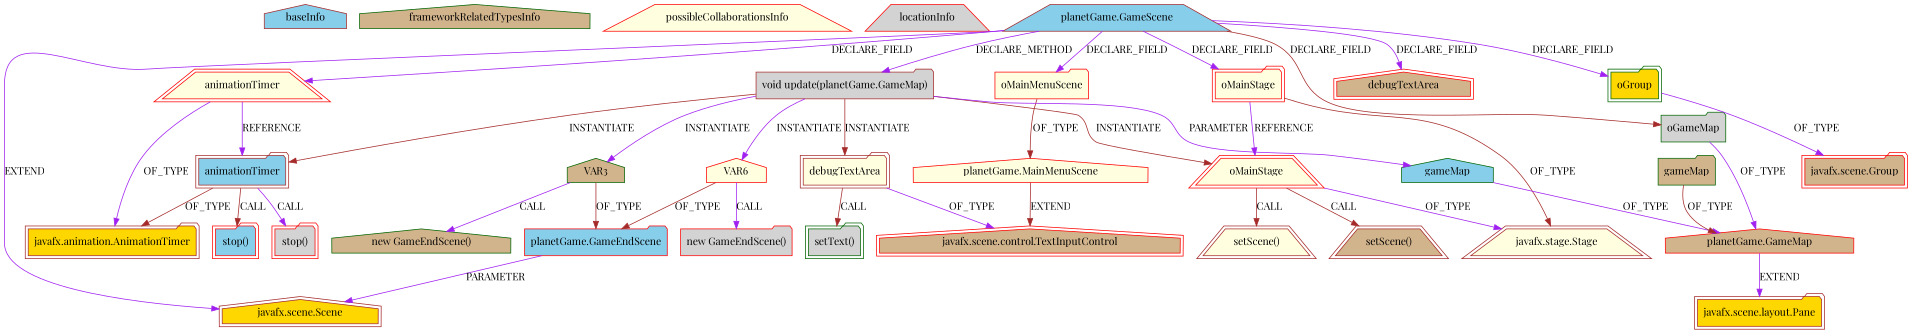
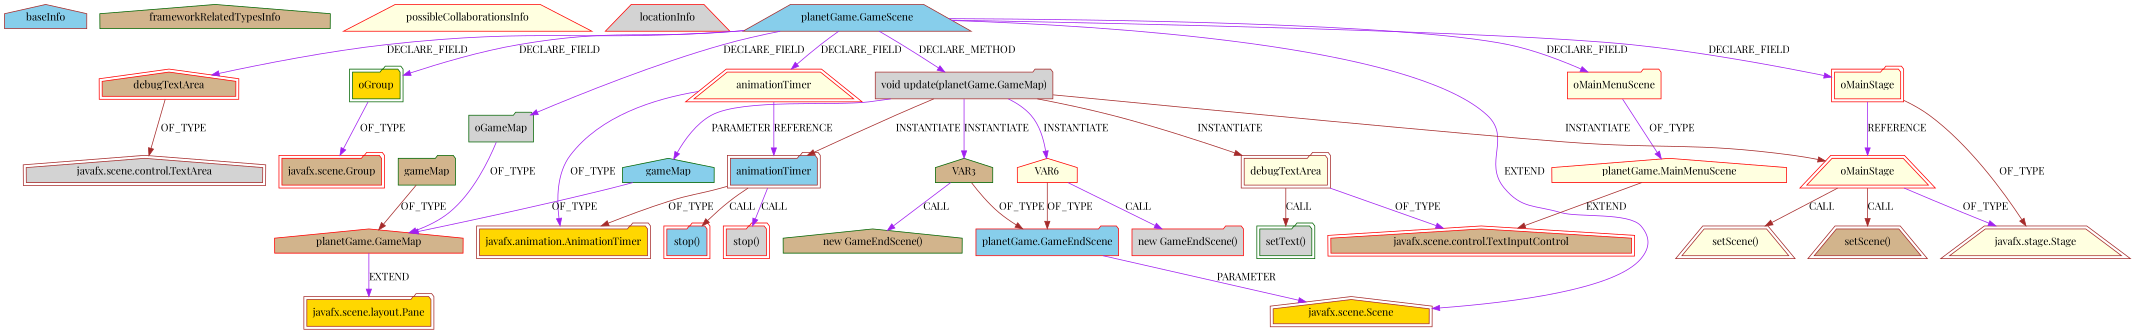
edge "planetGame.GameScene" -> "oGameMap": color brown -> purple
edge "oMainMenuScene" -> "planetGame.MainMenuScene": color brown -> purple
node "javafx.scene.control.TextArea": added
